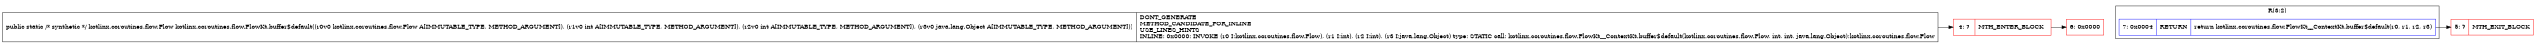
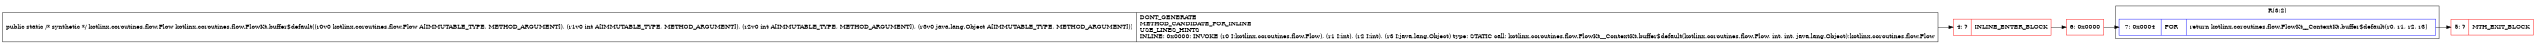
node "4: ?": text "MTH_ENTER_BLOCK" -> "INLINE_ENTER_BLOCK"
edge "6: 0x0000" -> "7: 0x0004": added
node "7: 0x0004": text "RETURN" -> "FOR"
